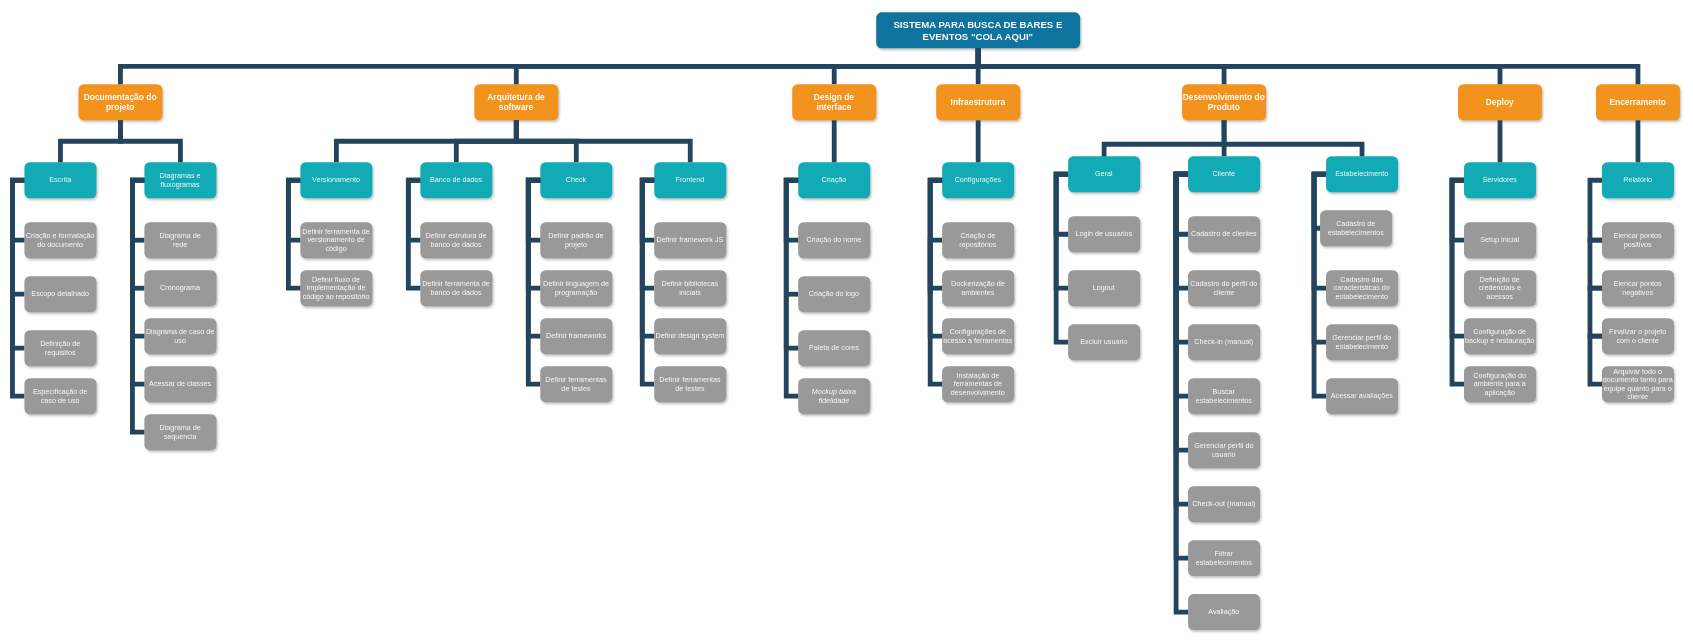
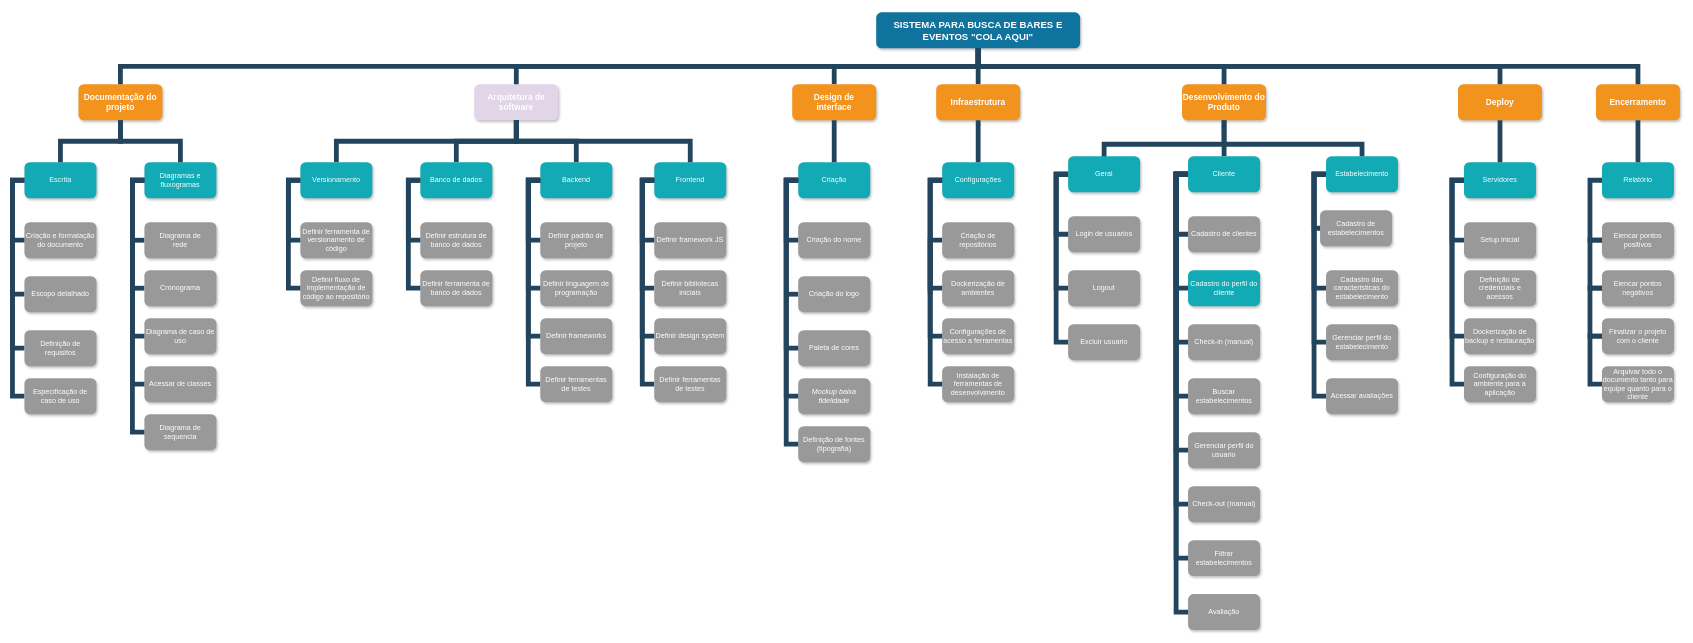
node "Arquitetura de software": fillcolor #f2931e -> #e1d5e7
node "Check": label "Check" -> "Backend"
node "Cadastro do perfil do cliente": fillcolor #999999 -> #12aab5
node "Configuração de backup e restauração": label "Configuração de backup e restauração" -> "Dockerização de backup e restauração"
edge "Criação" -- "Definição de fontes (tipografia)": added
node "Definição de fontes (tipografia)": added
